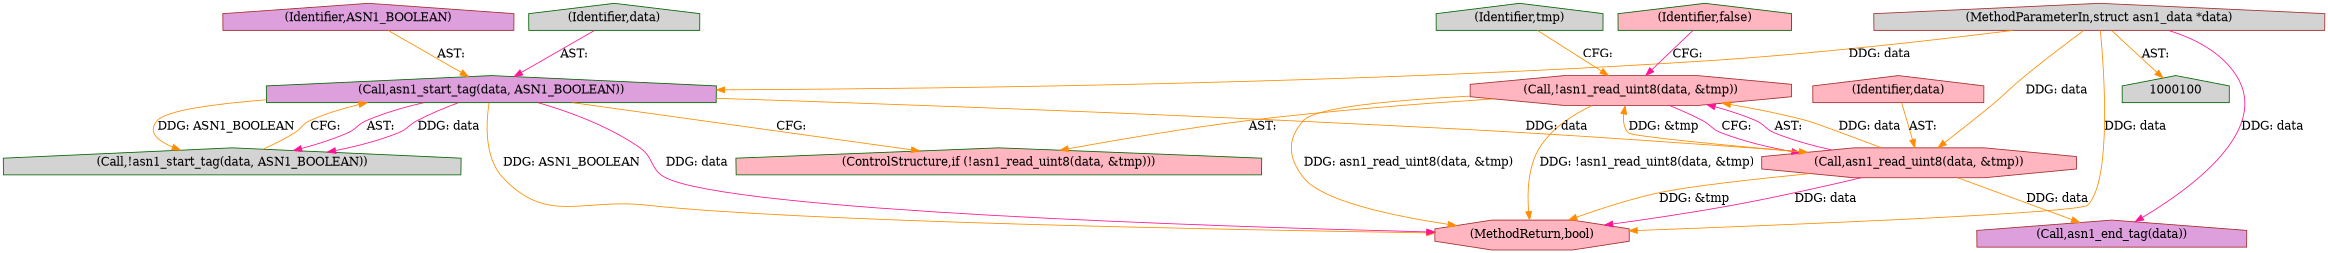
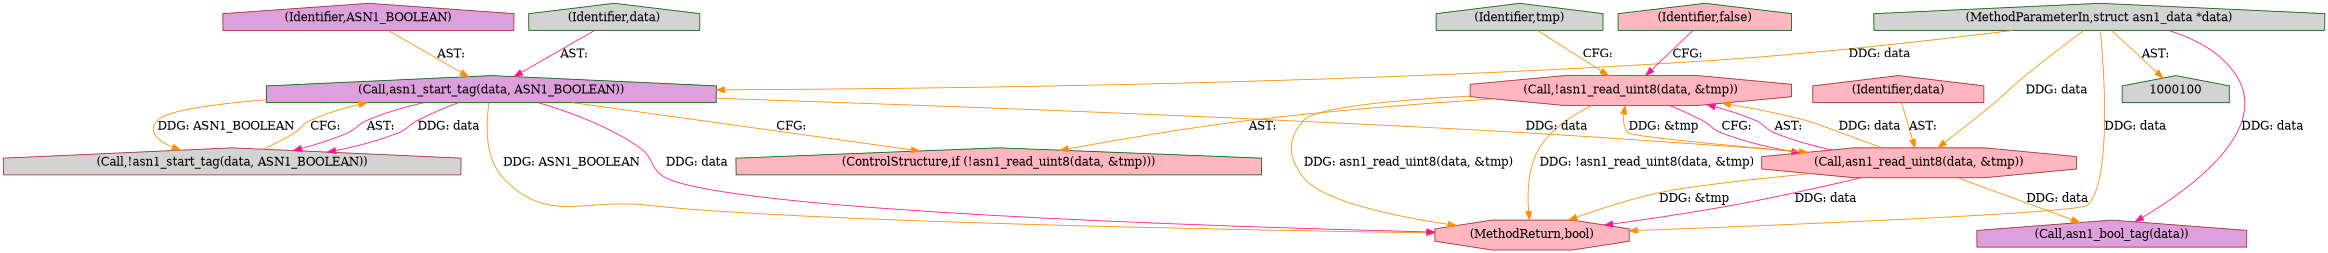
node "(MethodParameterIn,struct asn1_data *data)": color brown -> darkgreen
node "(Call,!asn1_start_tag(data, ASN1_BOOLEAN))": color darkgreen -> brown
node "(Call,asn1_end_tag(data))": label "(Call,asn1_end_tag(data))" -> "(Call,asn1_bool_tag(data))"
